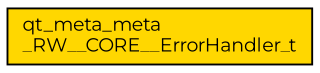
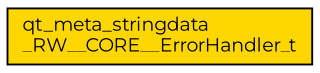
node "qt_meta_meta _RW__CORE__ErrorHandler_t": label "qt_meta_meta _RW__CORE__ErrorHandler_t" -> "qt_meta_stringdata _RW__CORE__ErrorHandler_t"
